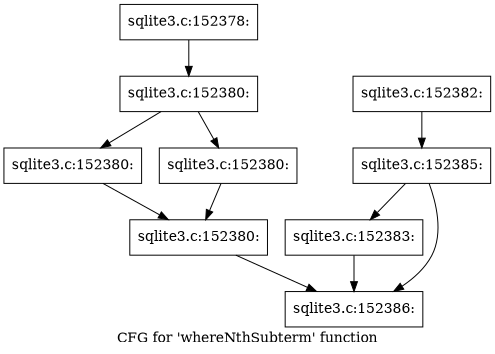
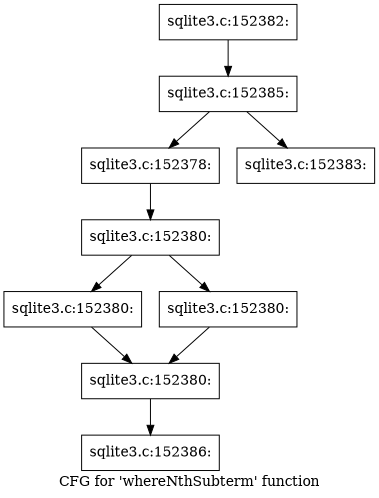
edge "sqlite3.c:152385:" -> "sqlite3.c:152386:": now "sqlite3.c:152385:" -> "sqlite3.c:152378:"
edge "sqlite3.c:152383:" -> "sqlite3.c:152386:": removed
